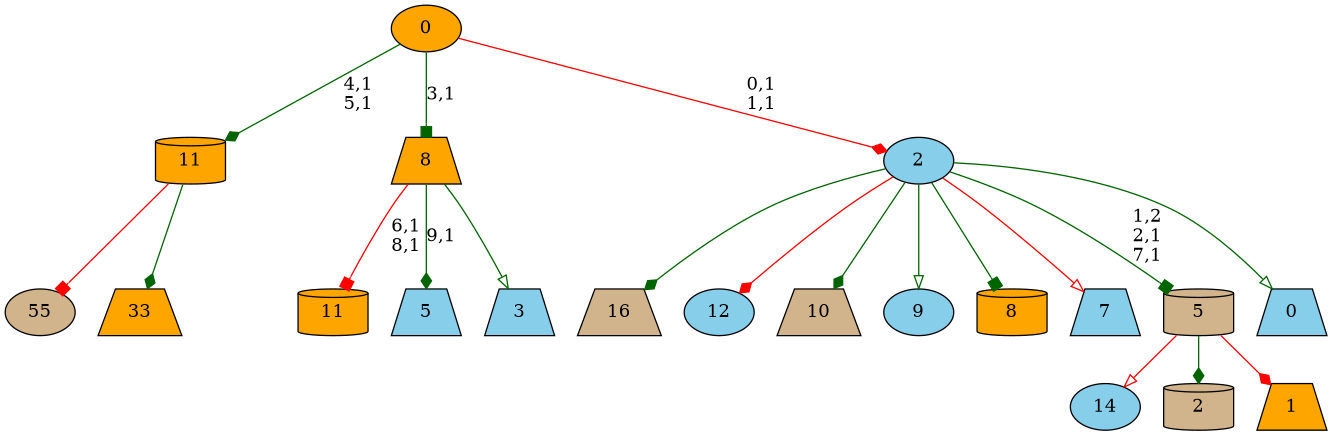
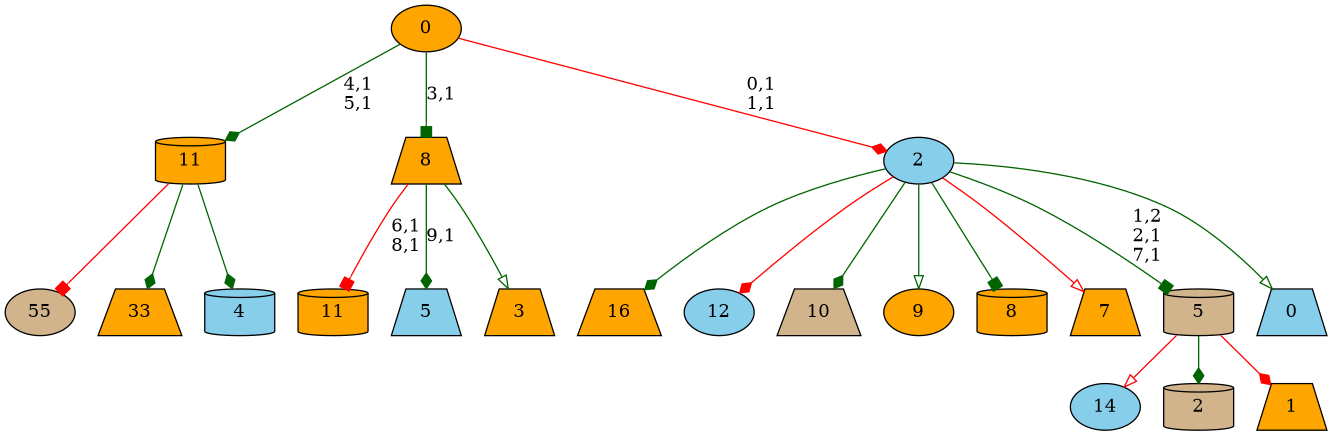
node "4": added
node "3": fillcolor skyblue -> orange
node "16": fillcolor tan -> orange
node "9": fillcolor skyblue -> orange
node "7": fillcolor skyblue -> orange
